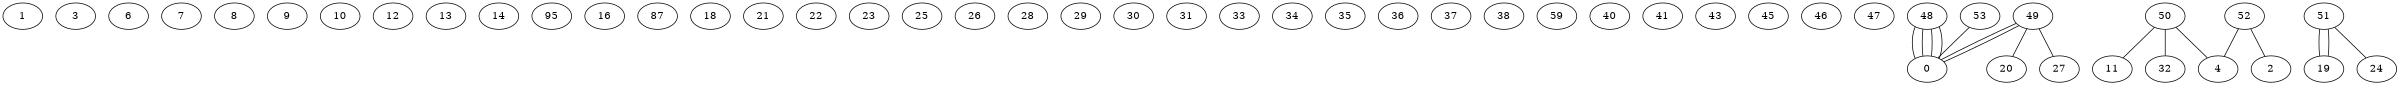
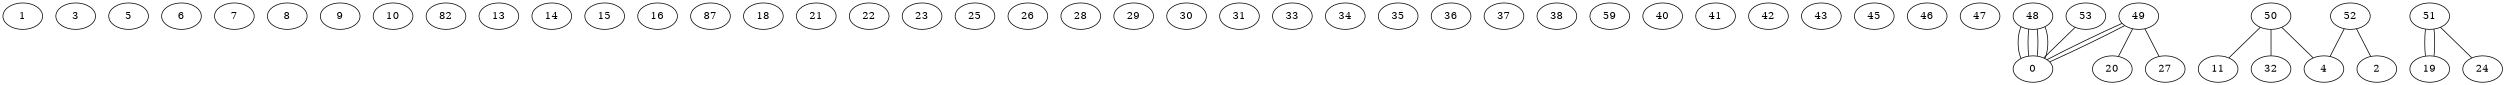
node "5": added
node "12": label "12" -> "82"
node "95": label "95" -> "15"
node "42": added
